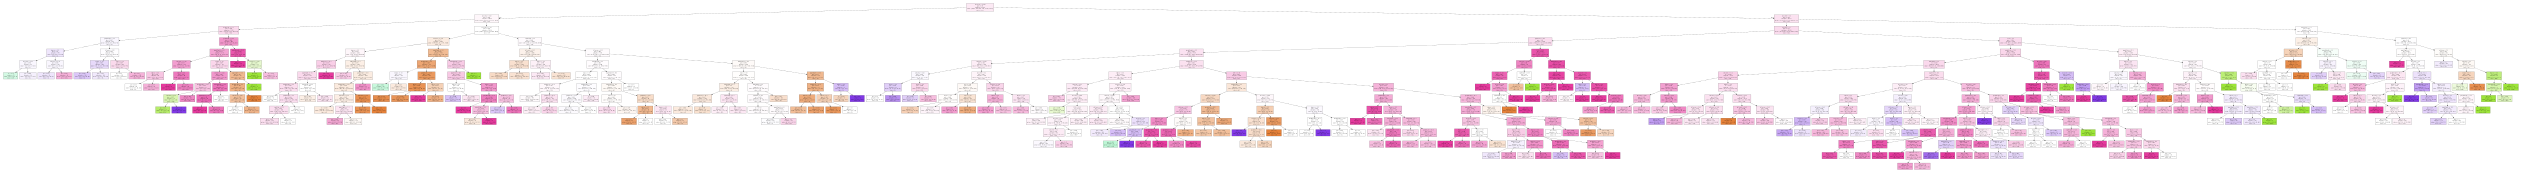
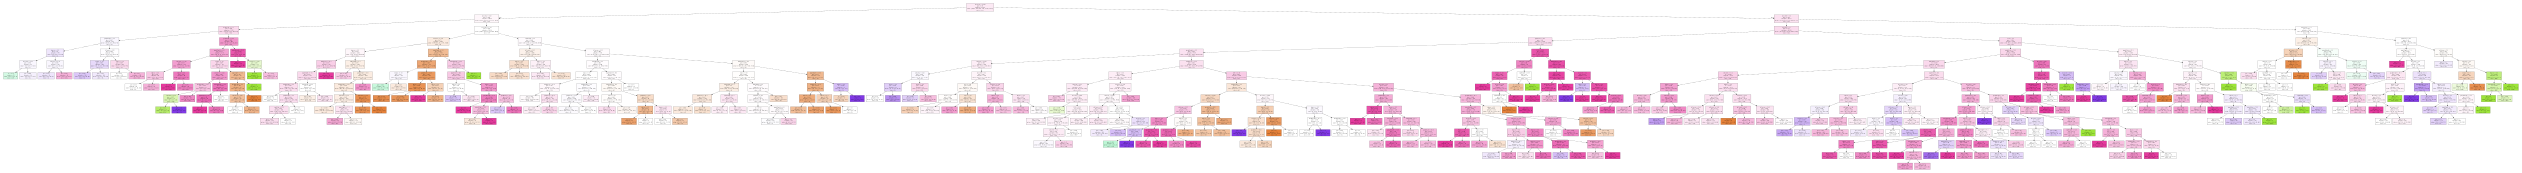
node "gini = 0.0 samples = 6 value = [0, 0, 0, 0, 6, 0] class = DL": fillcolor #fef6fa -> #8139e5
